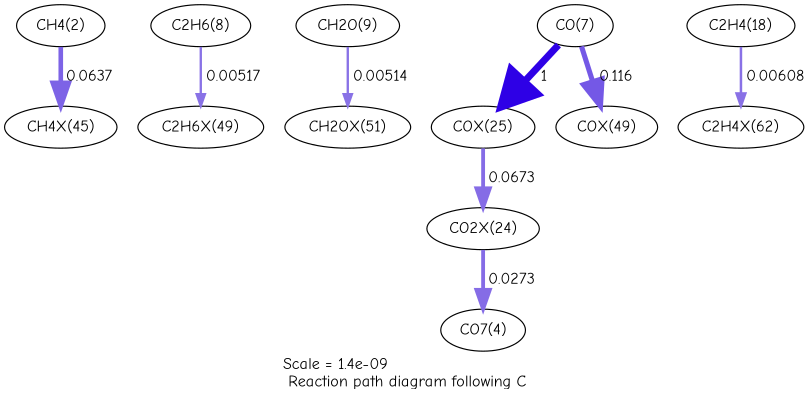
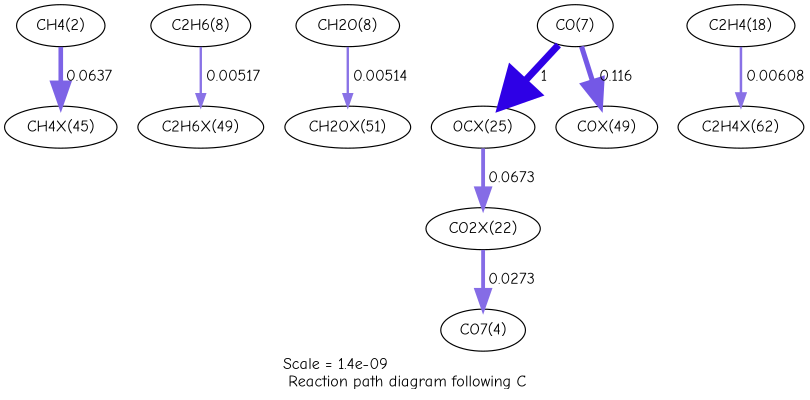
node "CH2O(9)": label "CH2O(9)" -> "CH2O(8)"
node "COX(25)": label "COX(25)" -> "OCX(25)"
node "CO2X(24)": label "CO2X(24)" -> "CO2X(22)"
